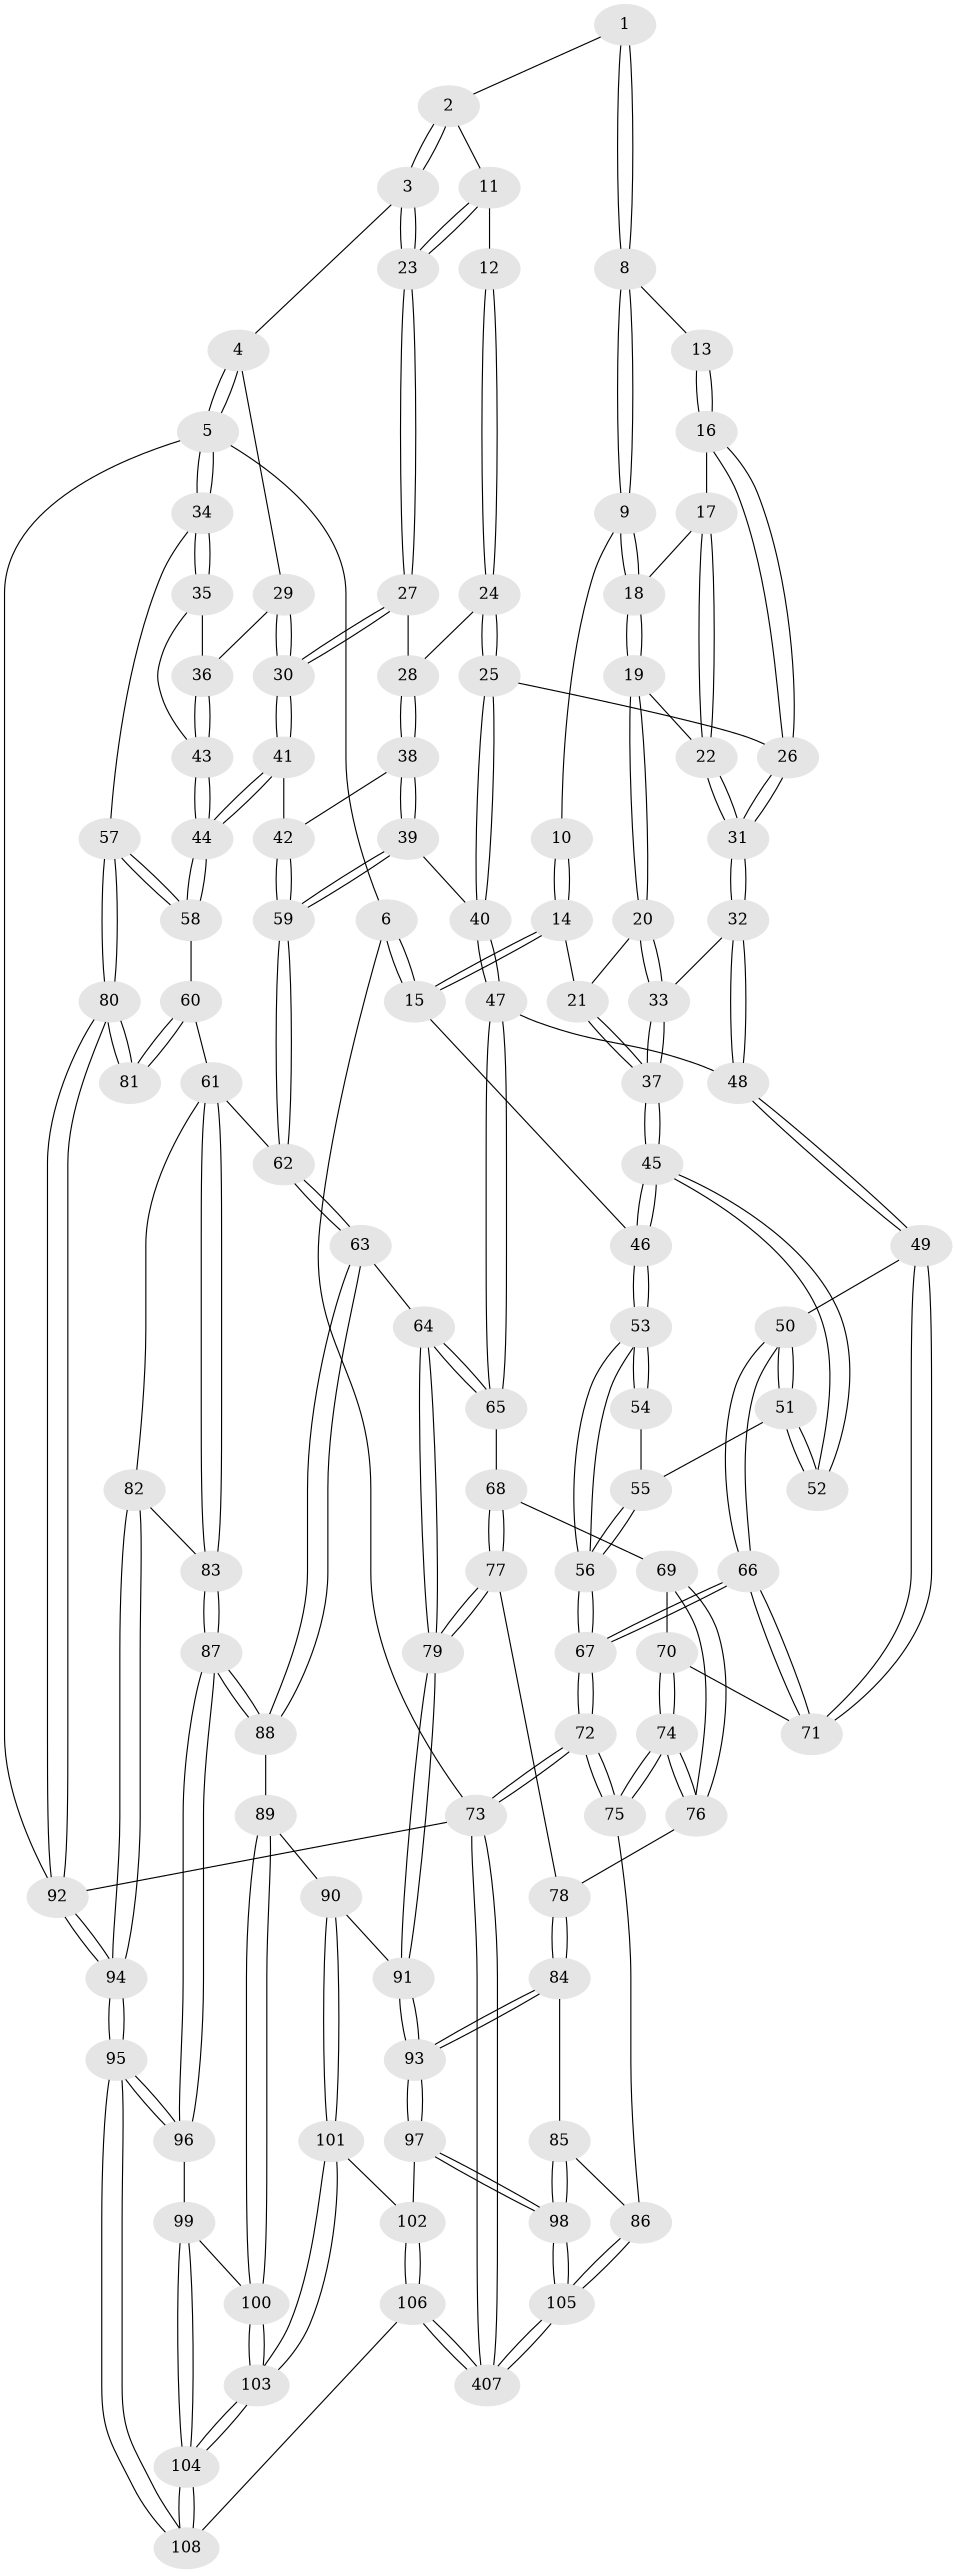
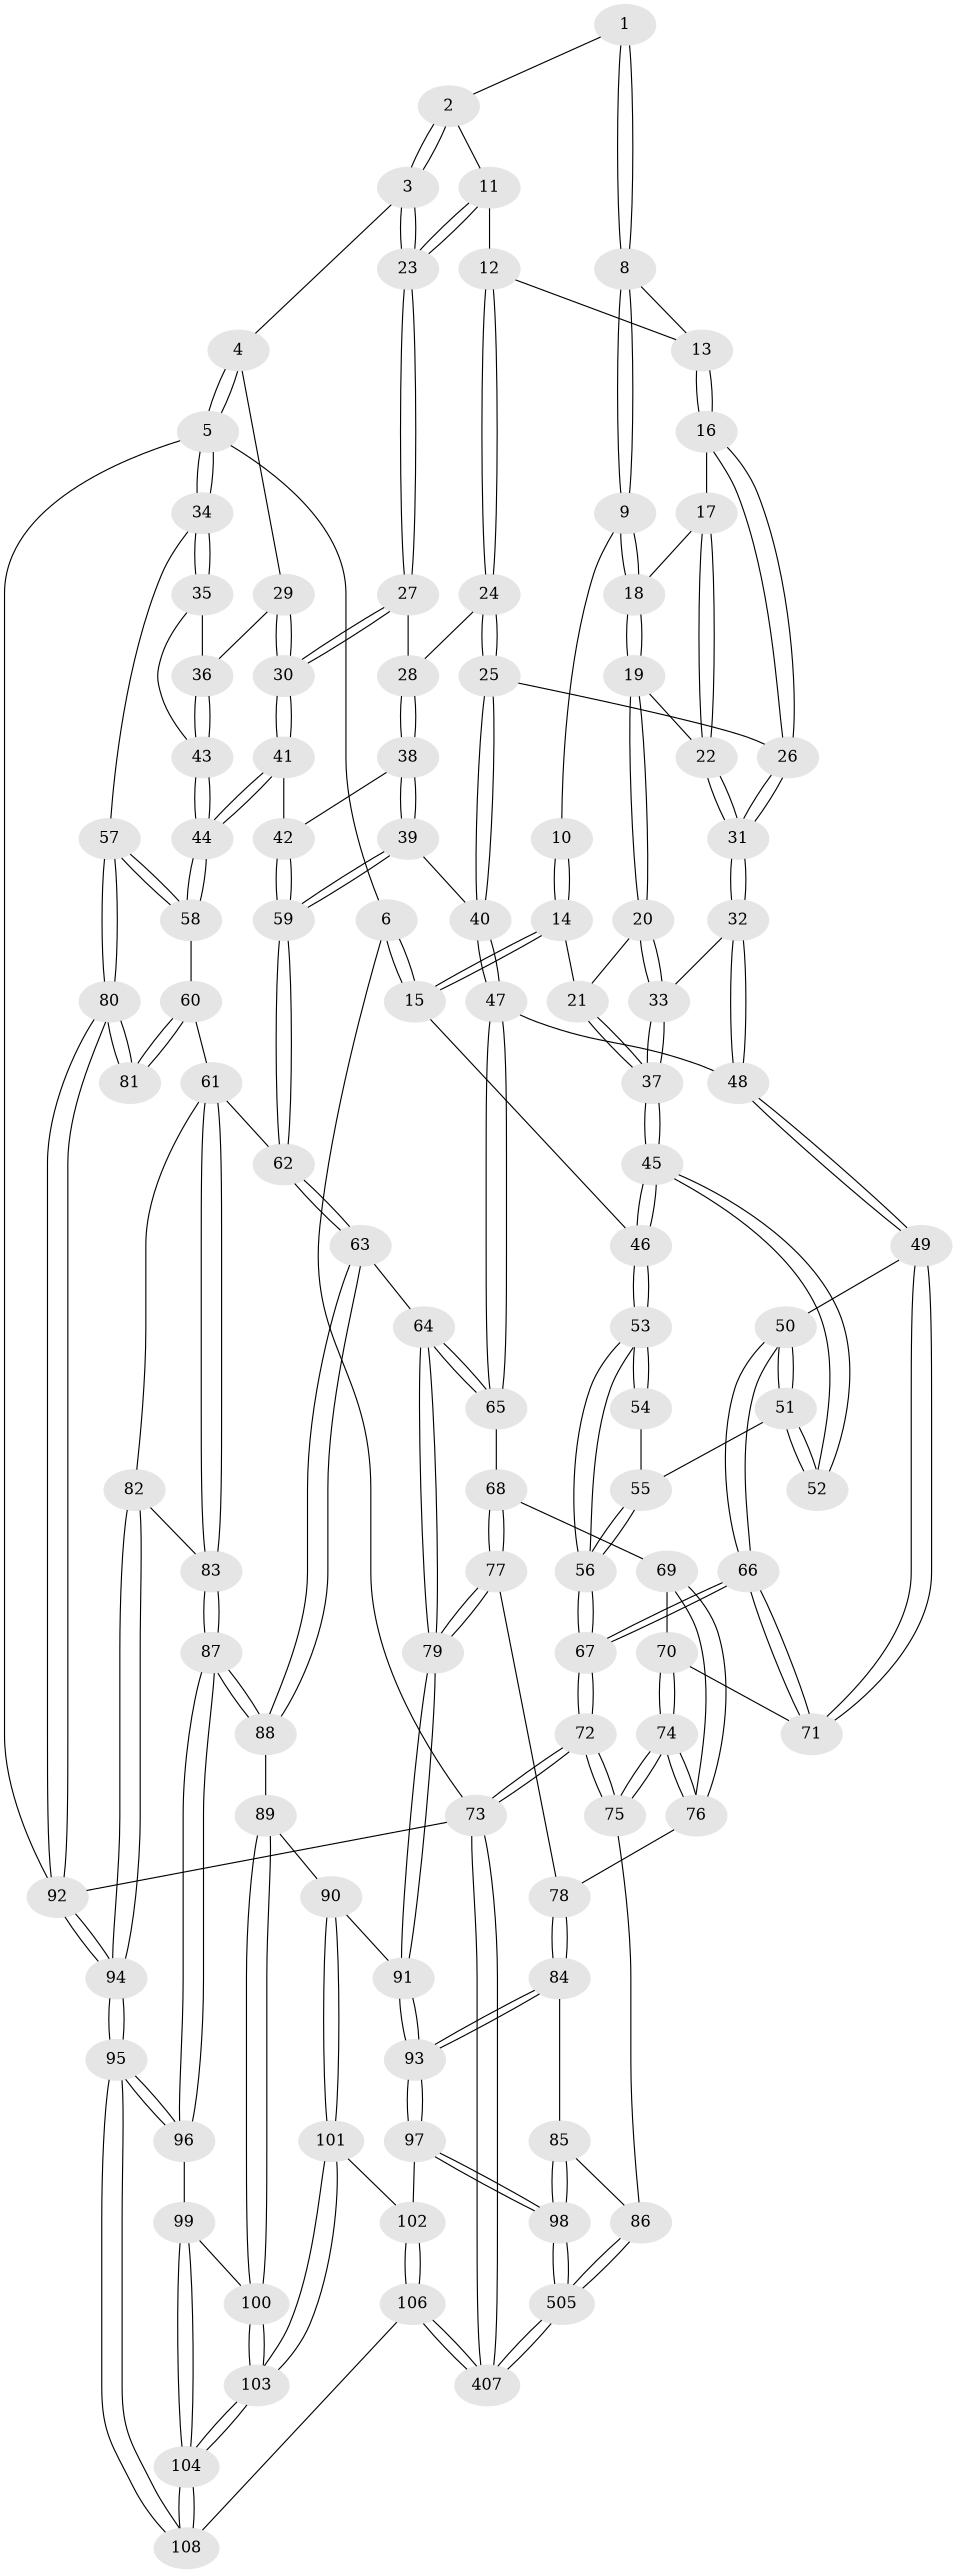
edge "12" -- "13": added
node "105": label "105" -> "505"
